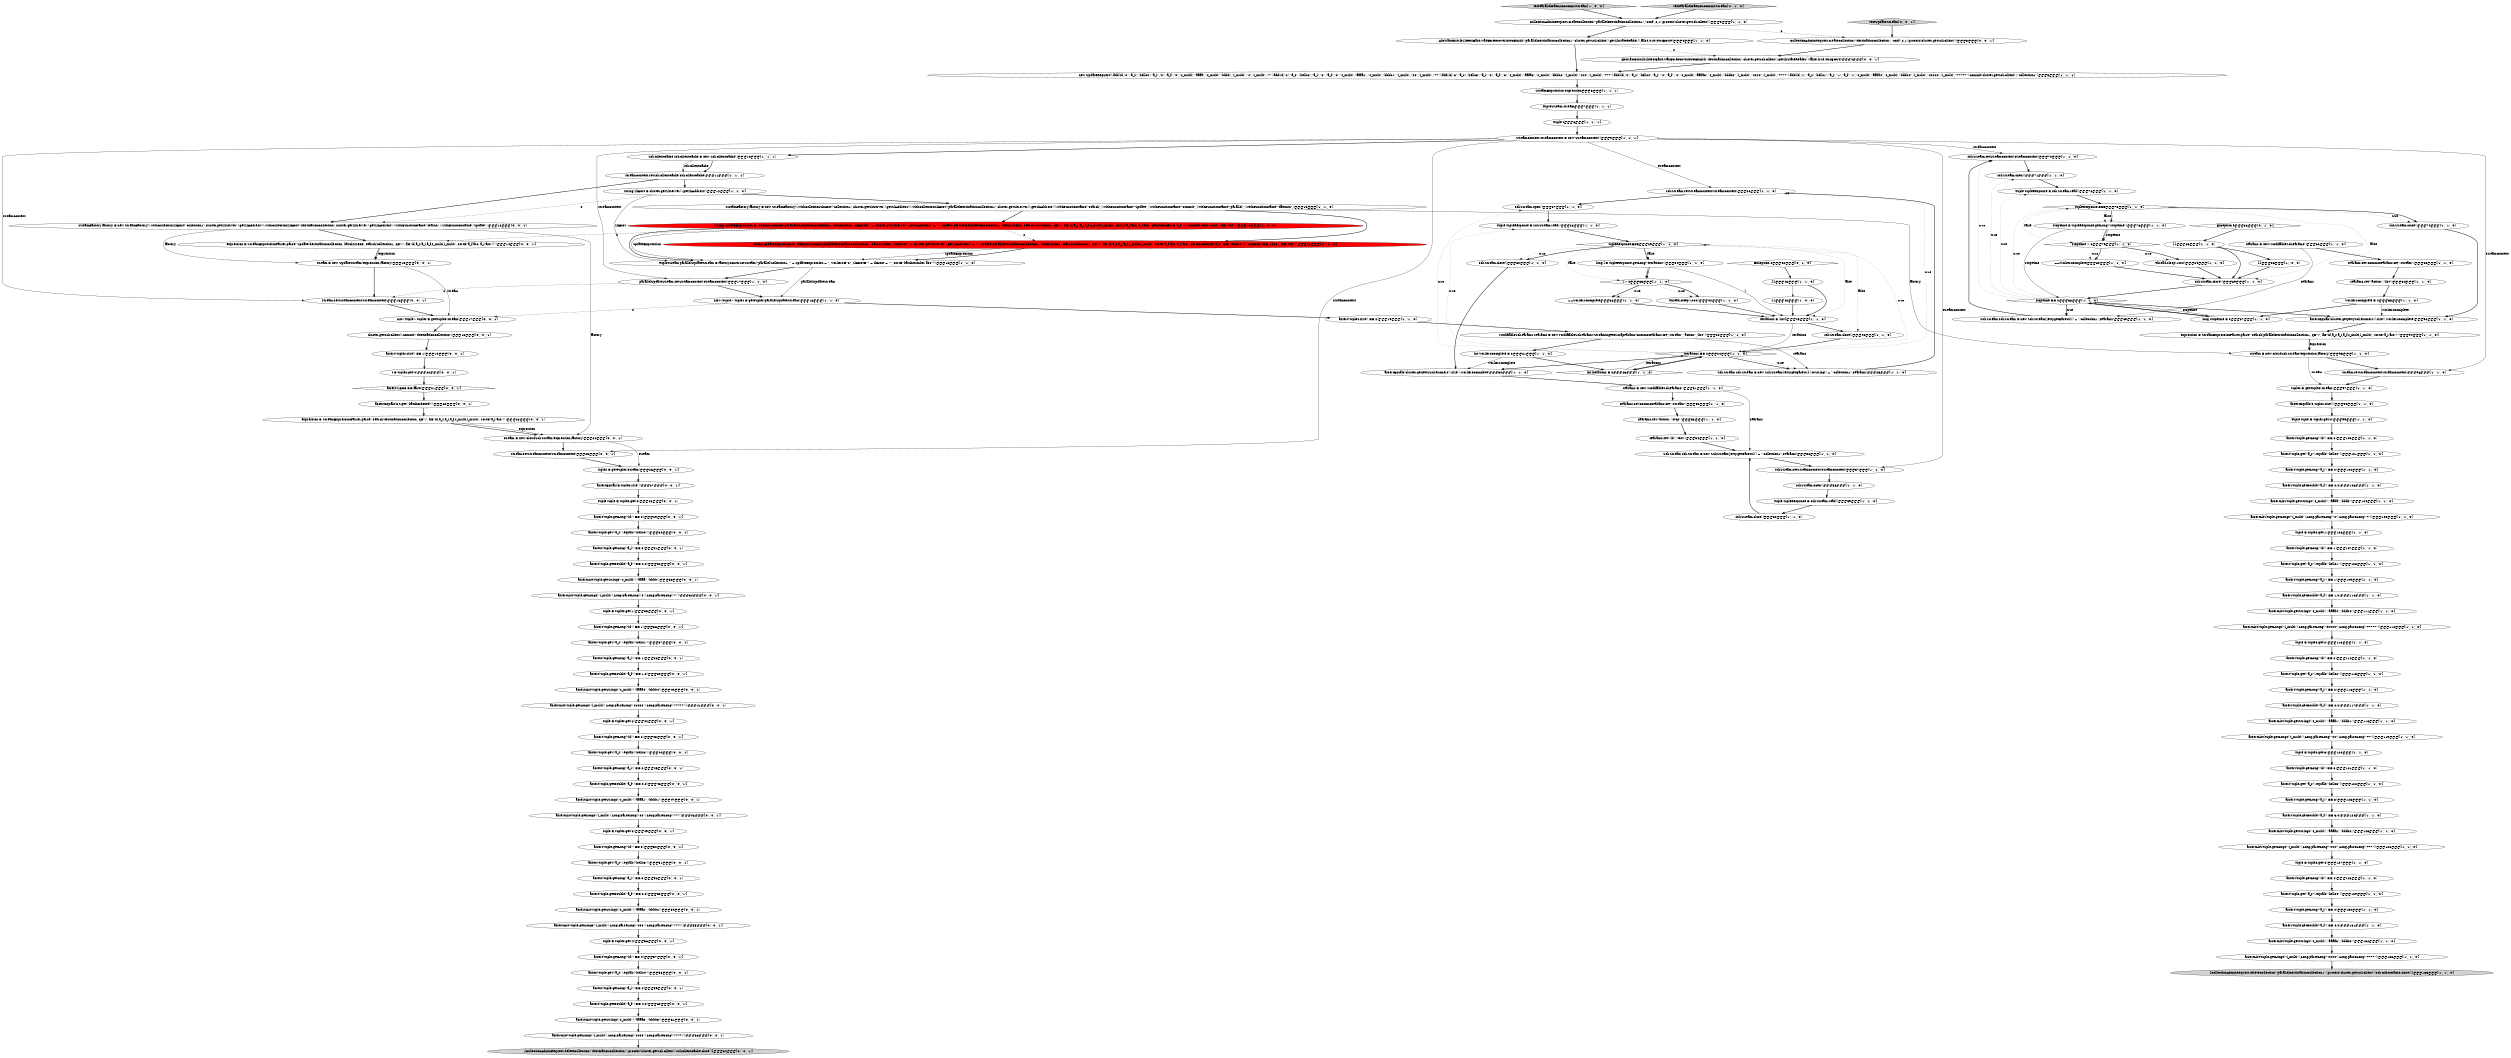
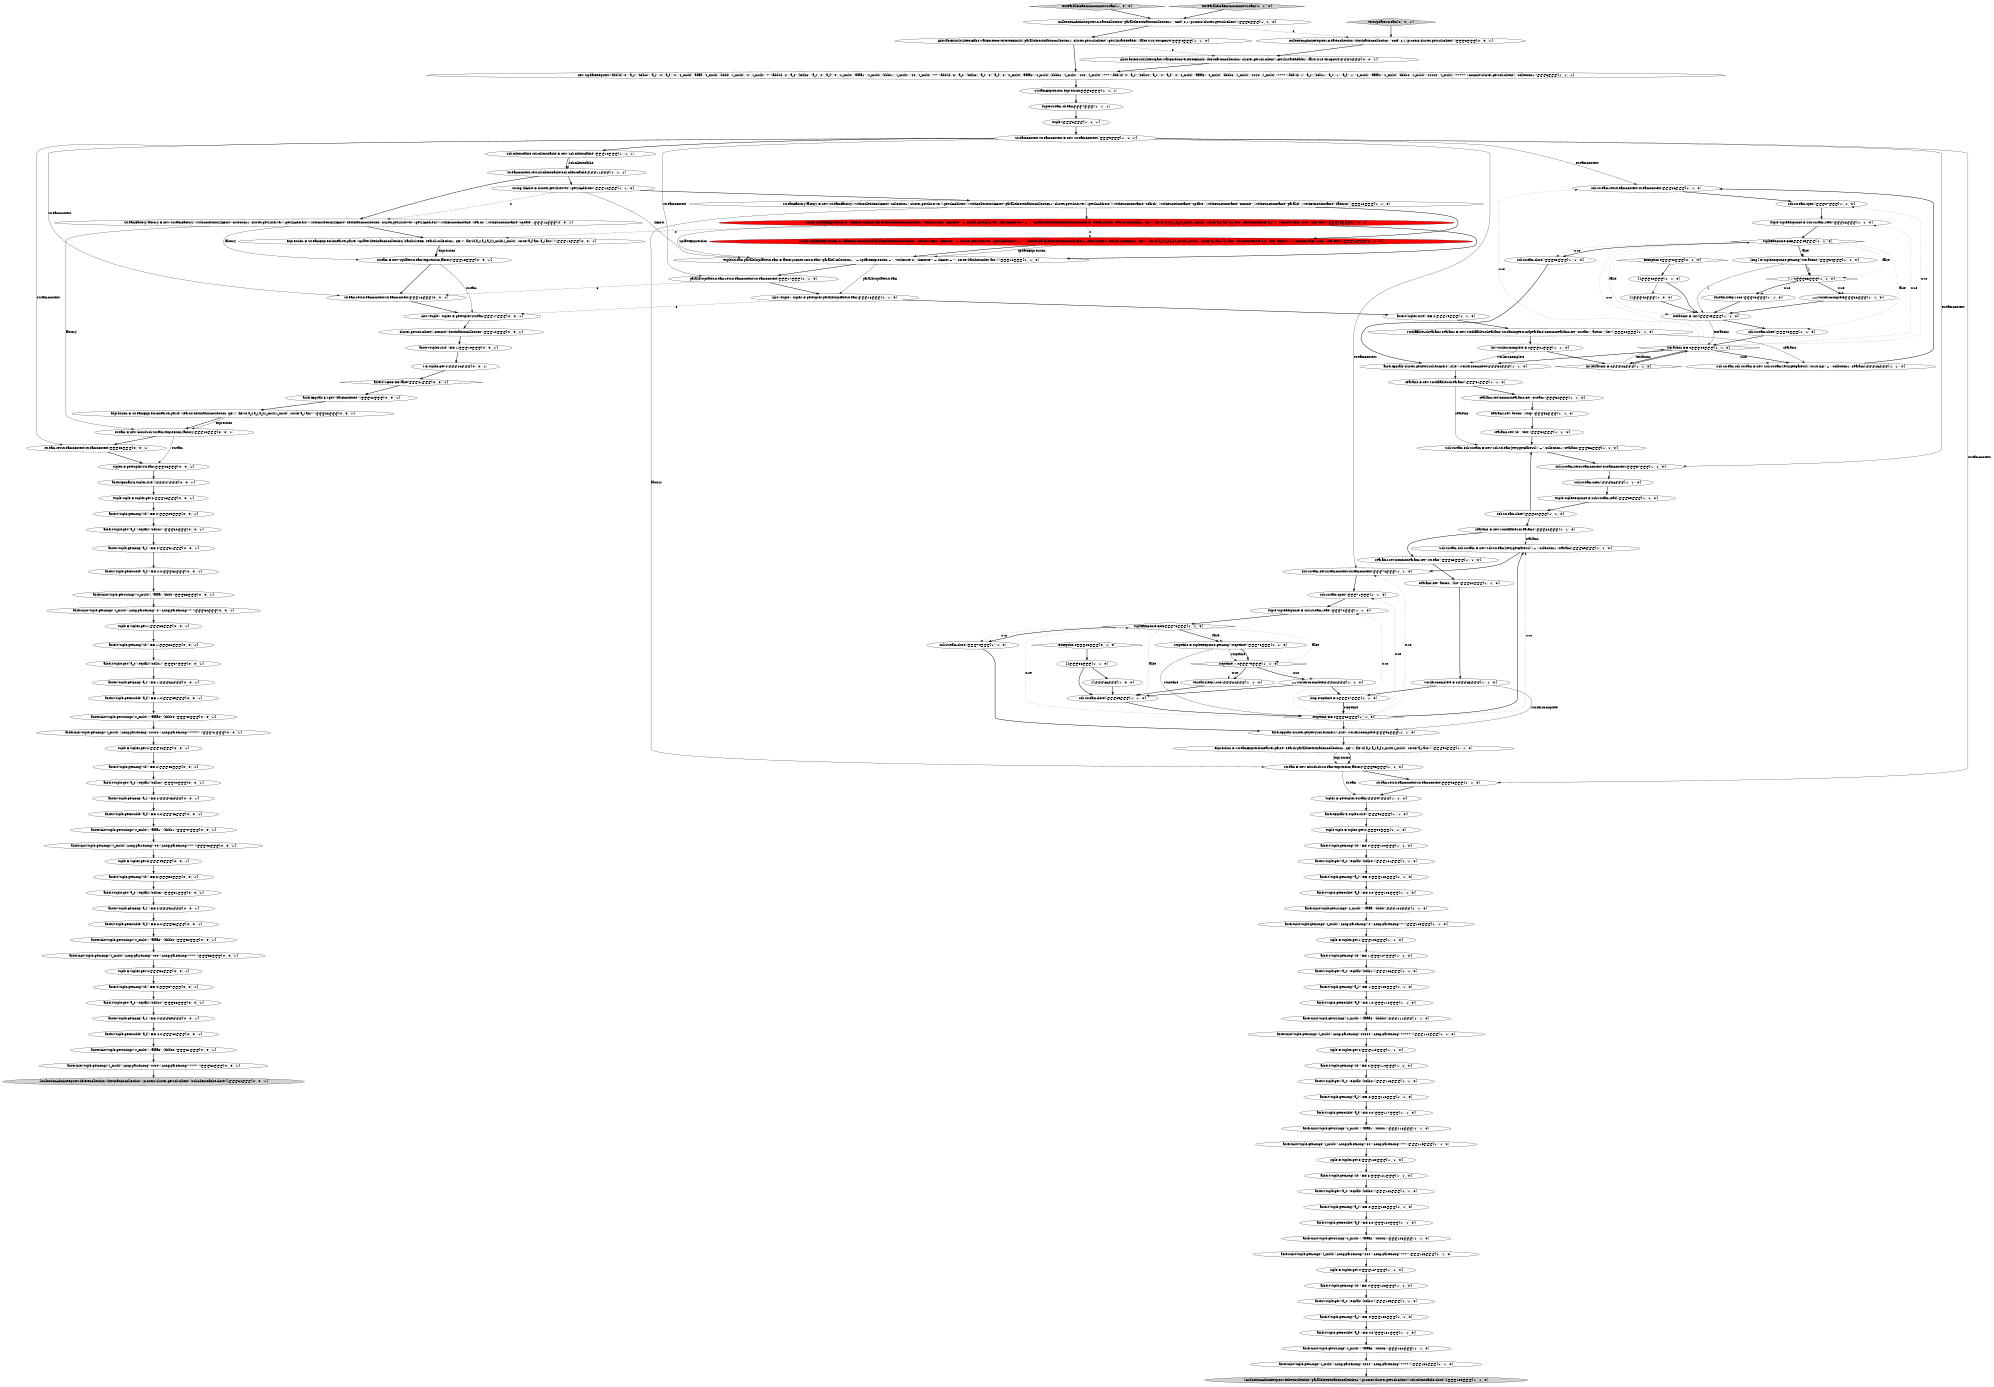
edge "stopTime == 0@@@68@@@['1', '1', '0']" -> "long stopTime = 0@@@67@@@['1', '1', '0']": now "++workersComplete@@@80@@@['1', '1', '0']" -> "long stopTime = 0@@@67@@@['1', '1', '0']"
edge "solrStream.close()@@@60@@@['1', '1', '0']" -> "sParams = new ModifiableSolrParams()@@@62@@@['1', '1', '0']": added
